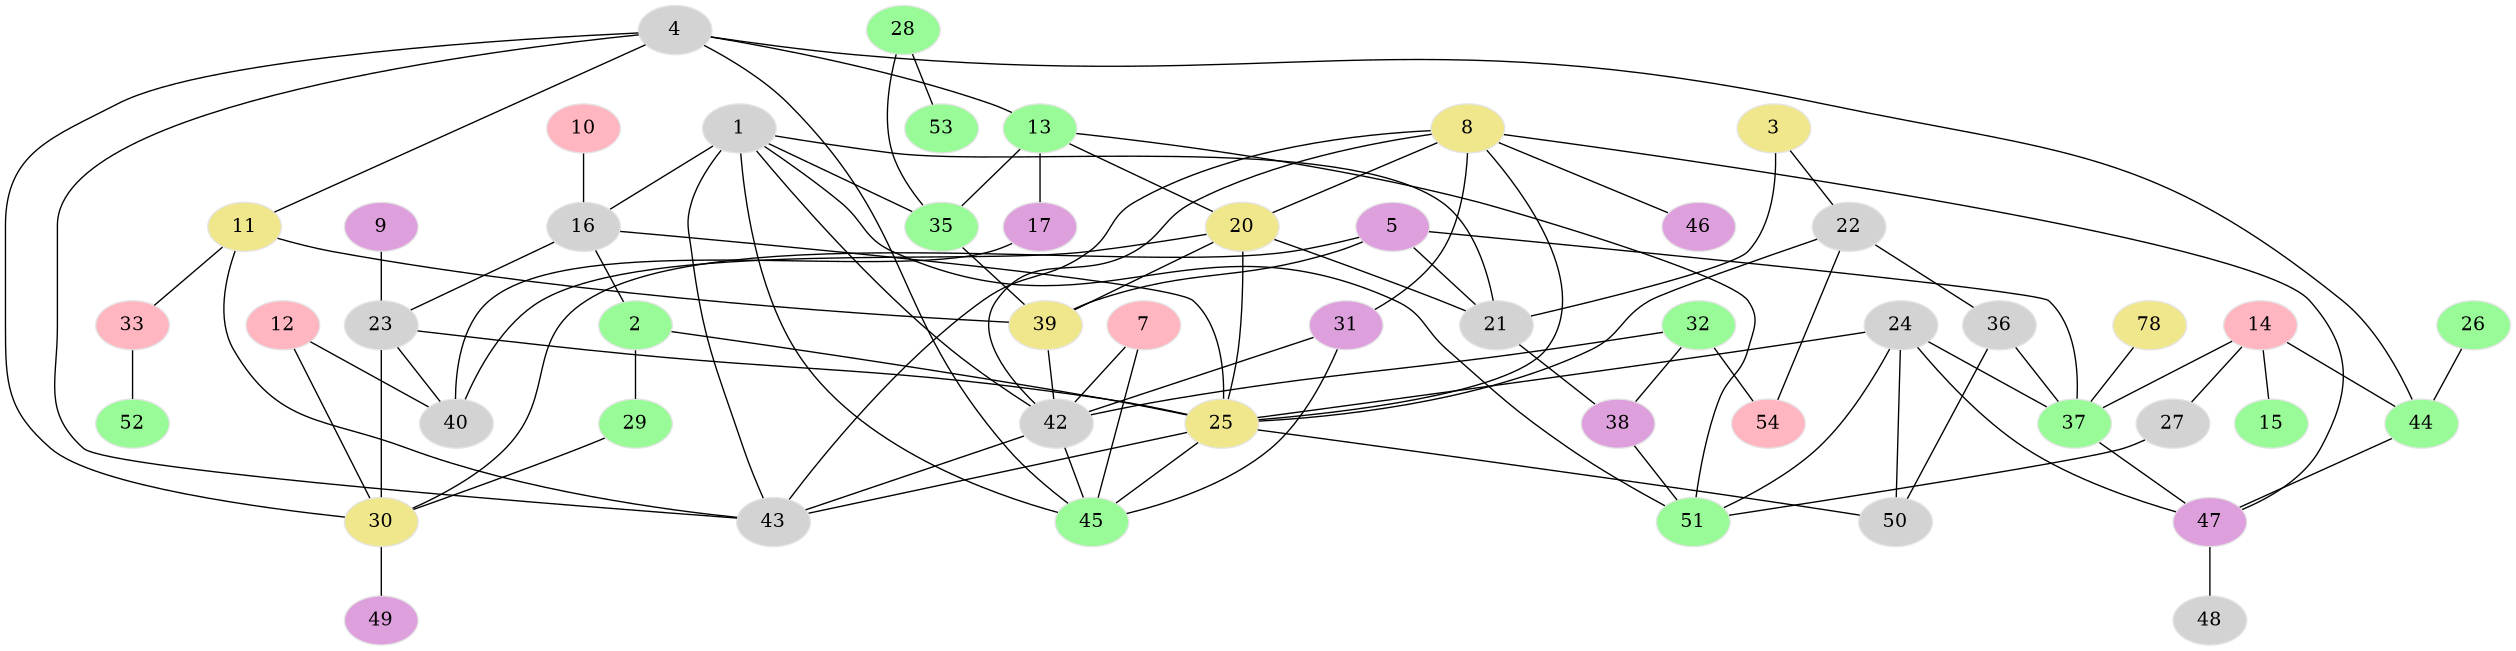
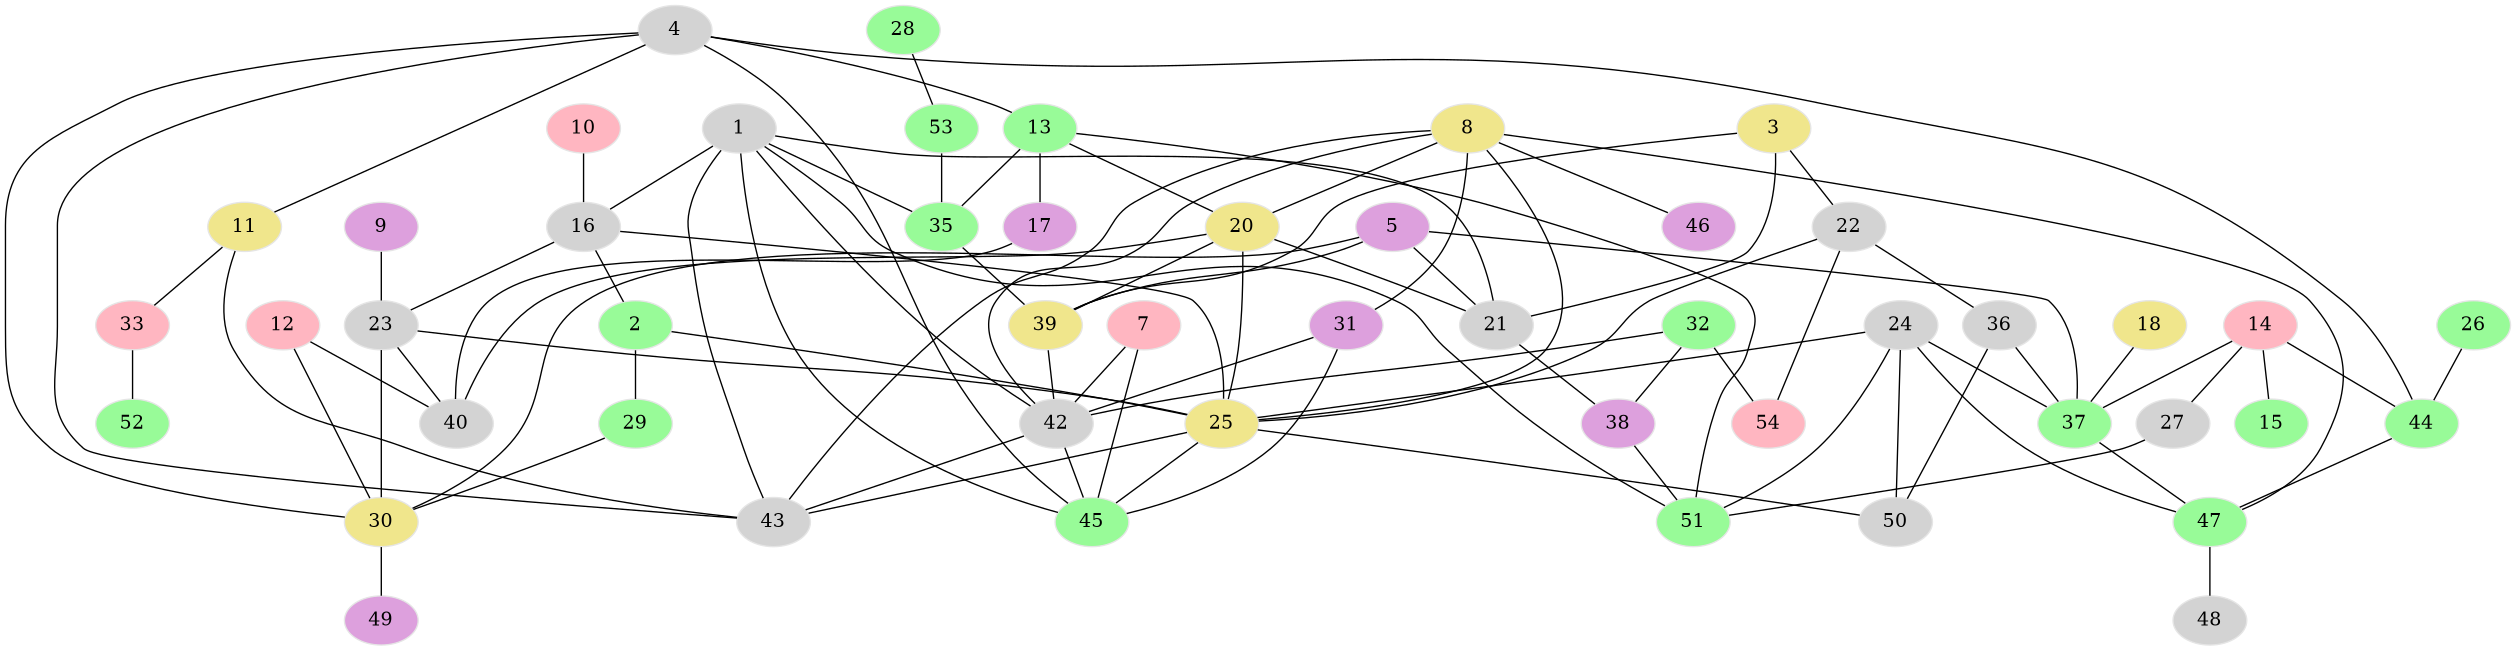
edge "28" -- "35": now "53" -- "35"
edge "11" -- "39": now "3" -- "39"
node "78": label "78" -> "18"
node "47": fillcolor plum -> palegreen
